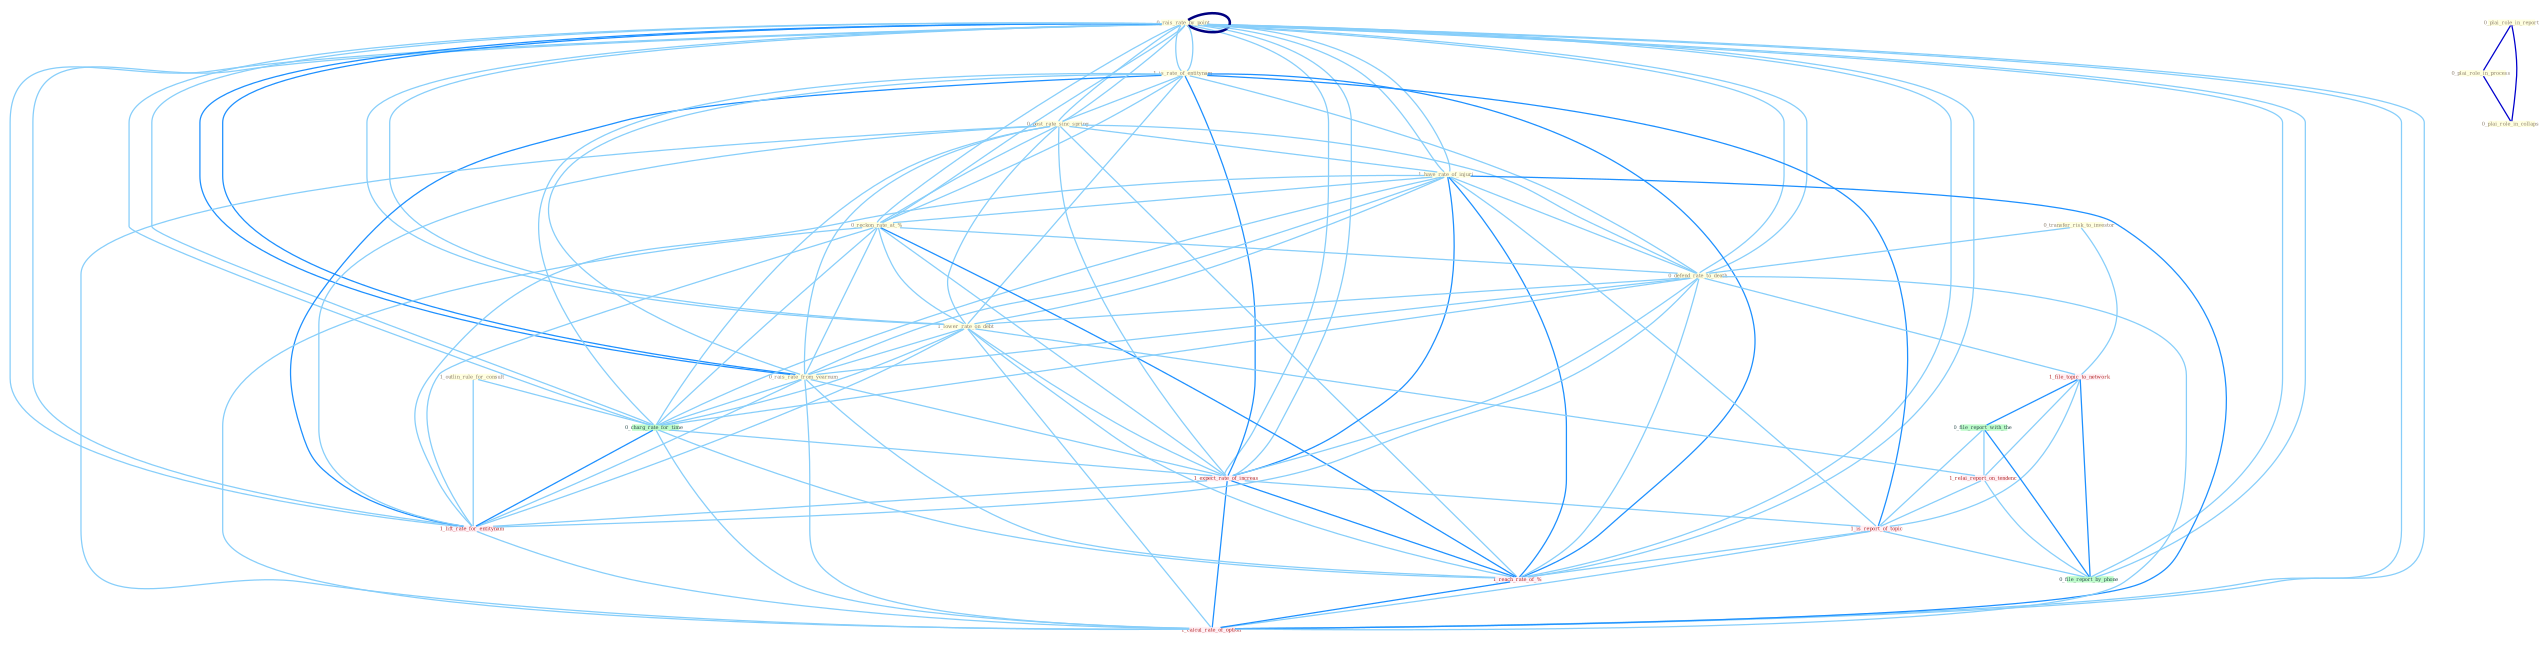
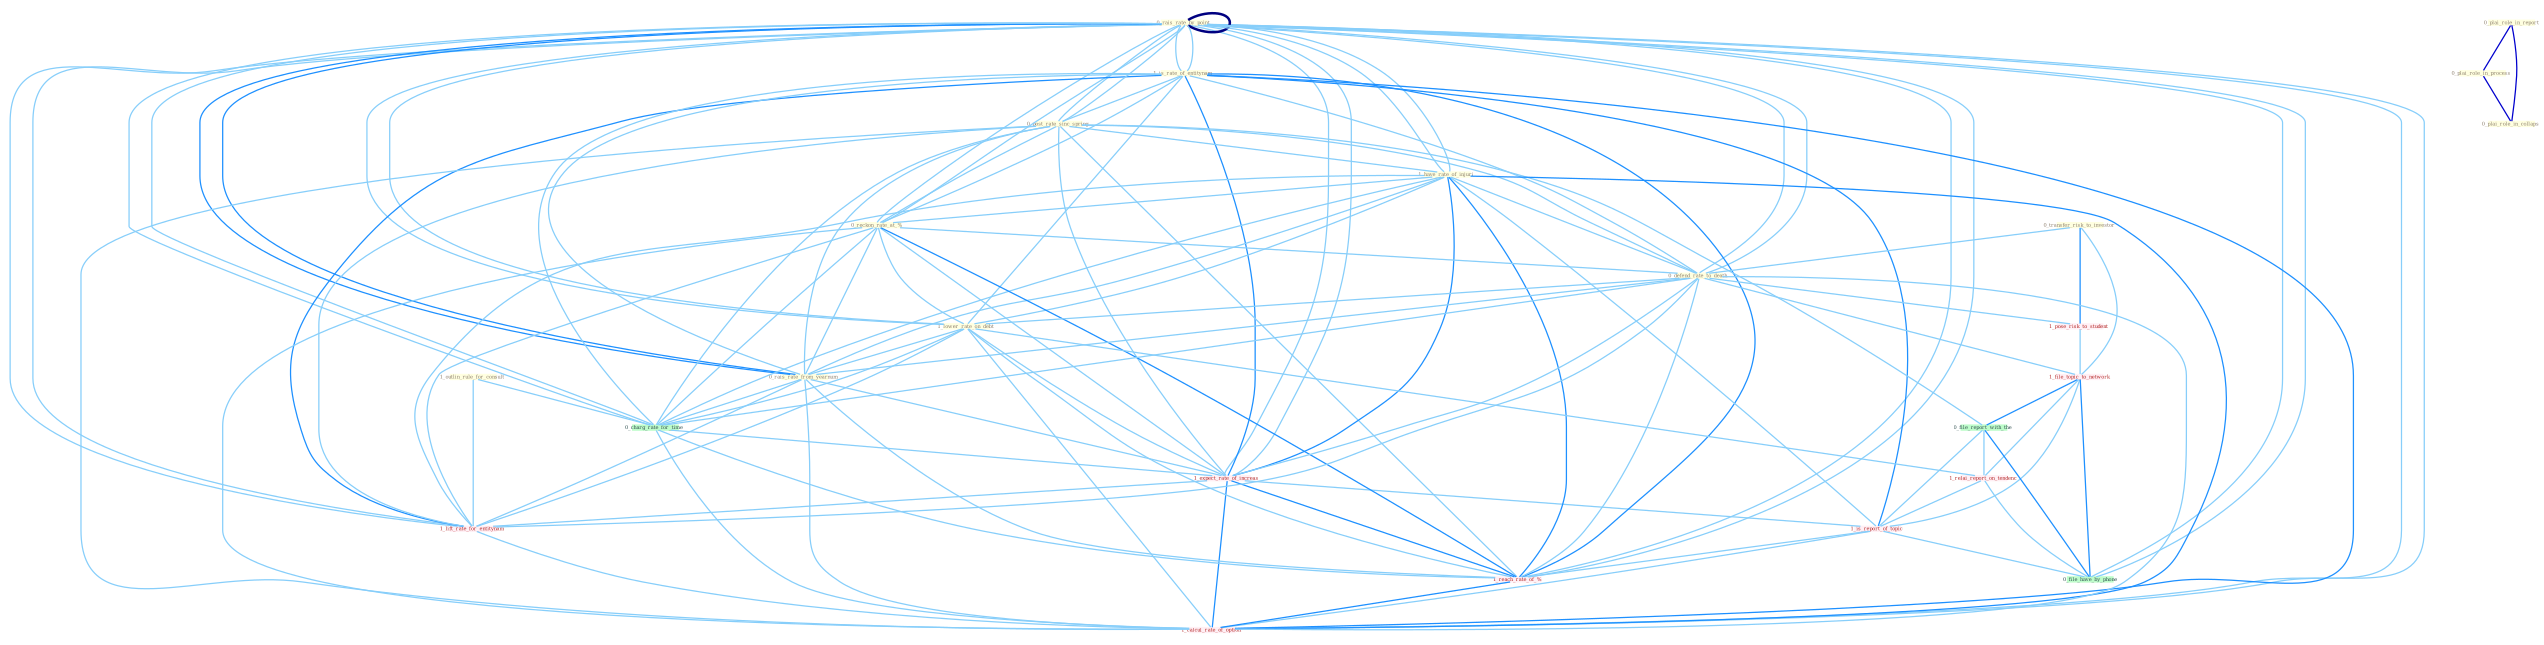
edge "0_post_rate_sinc_spring" -- "1_lower_rate_on_debt": now "0_post_rate_sinc_spring" -- "0_file_report_with_the"
node "1_pose_risk_to_student": added
edge "1_is_rate_of_entitynam" -- "1_calcul_rate_of_option": added
edge "0_charg_rate_for_time" -- "1_lift_rate_for_entitynam": removed
node "0_file_report_by_phone": label "0_file_report_by_phone" -> "0_file_have_by_phone"
